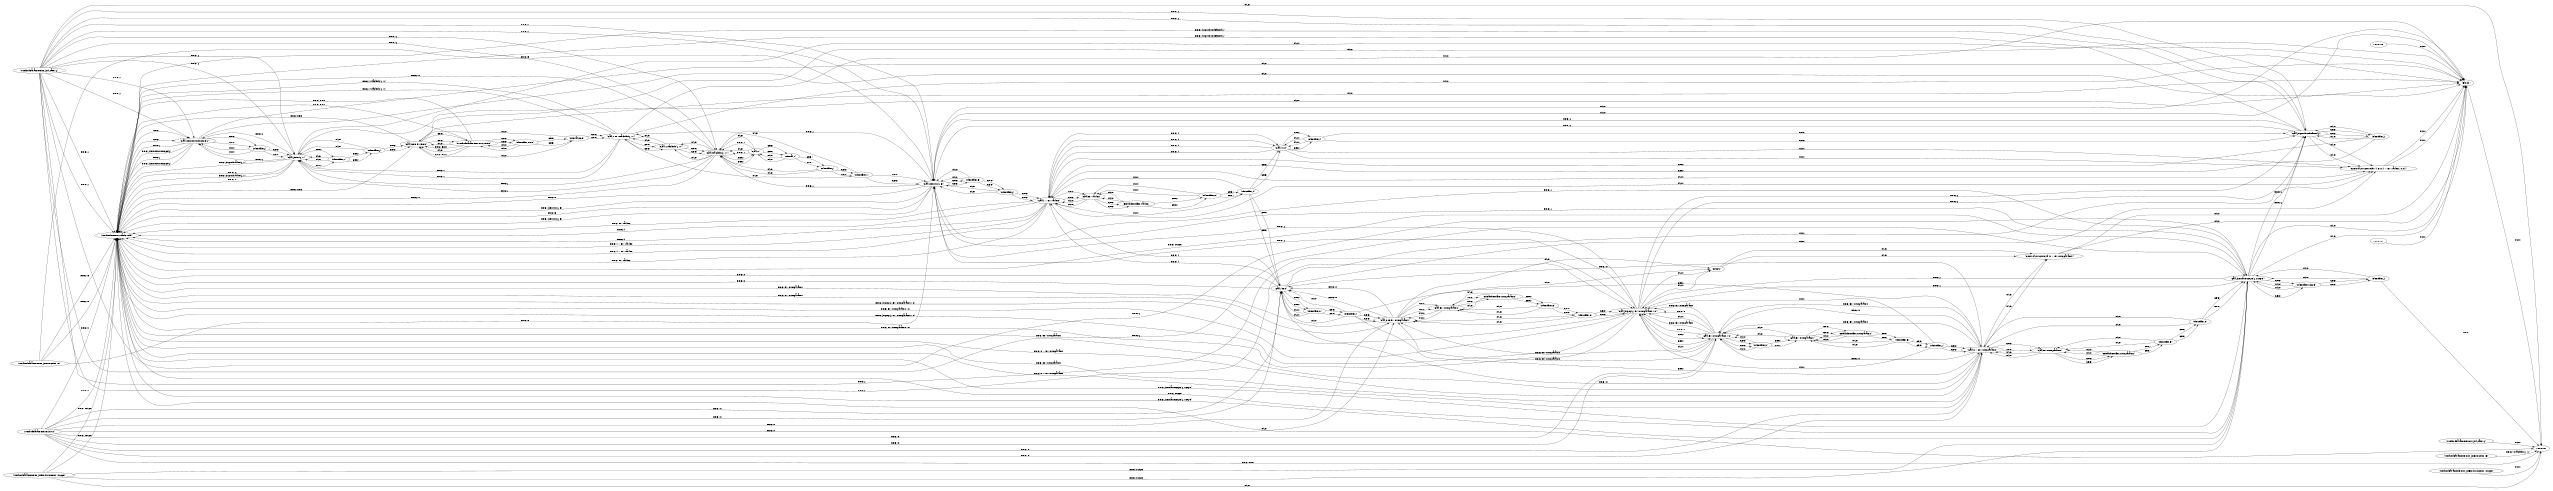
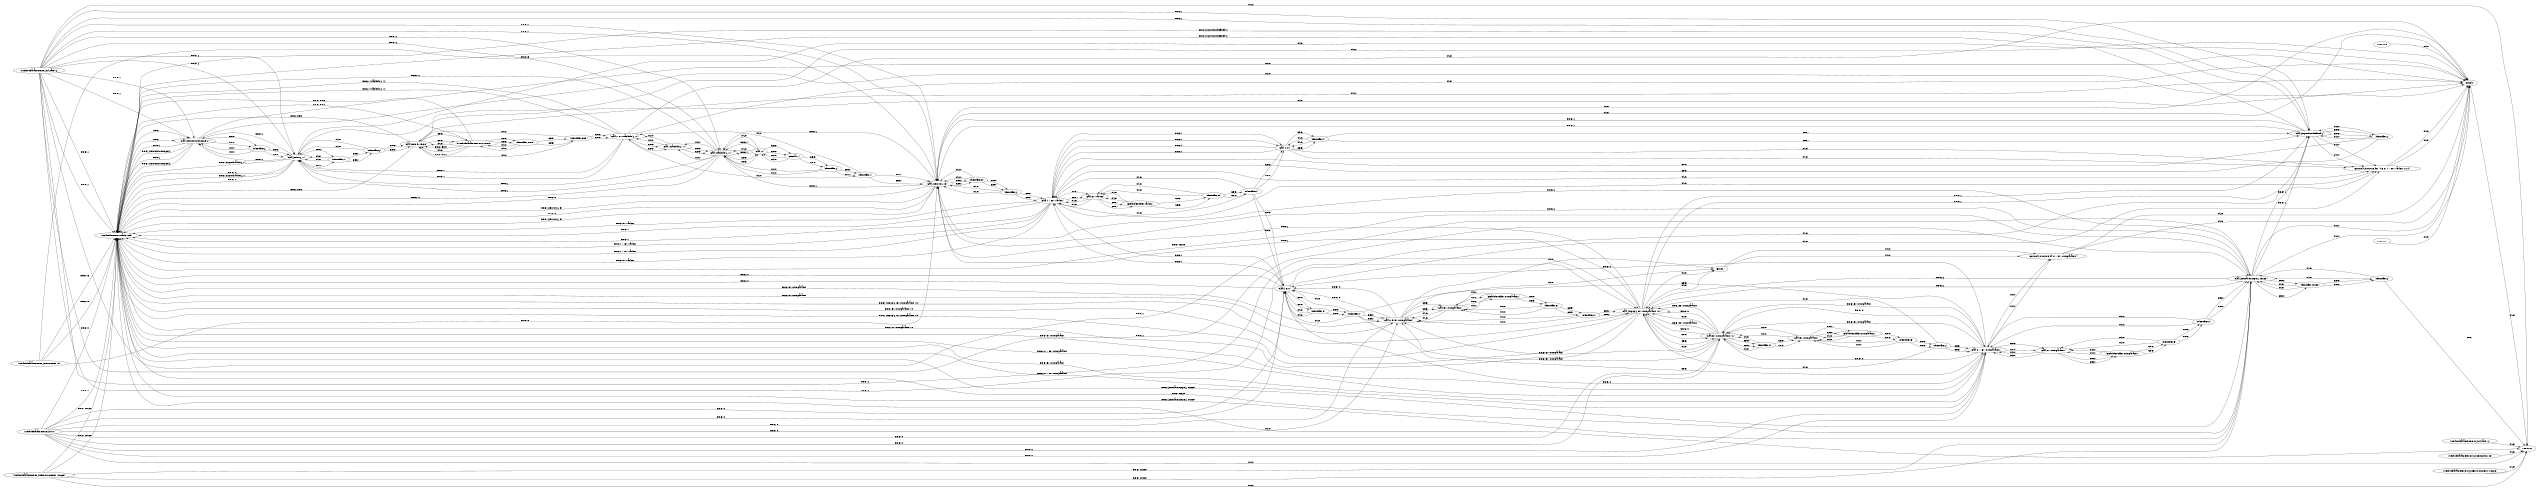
node "(Literal,TOP)": label "(Literal,TOP)" -> "(Identifier,TOP)"
edge "(MethodParameterOut,js_Function *F)" -> "1000101": label "DDG: *stackidx(J, -1)" -> "AST: "
edge "(MethodParameterIn,int n)" -> "1000101": label "DDG: TOP" -> "AST: "
